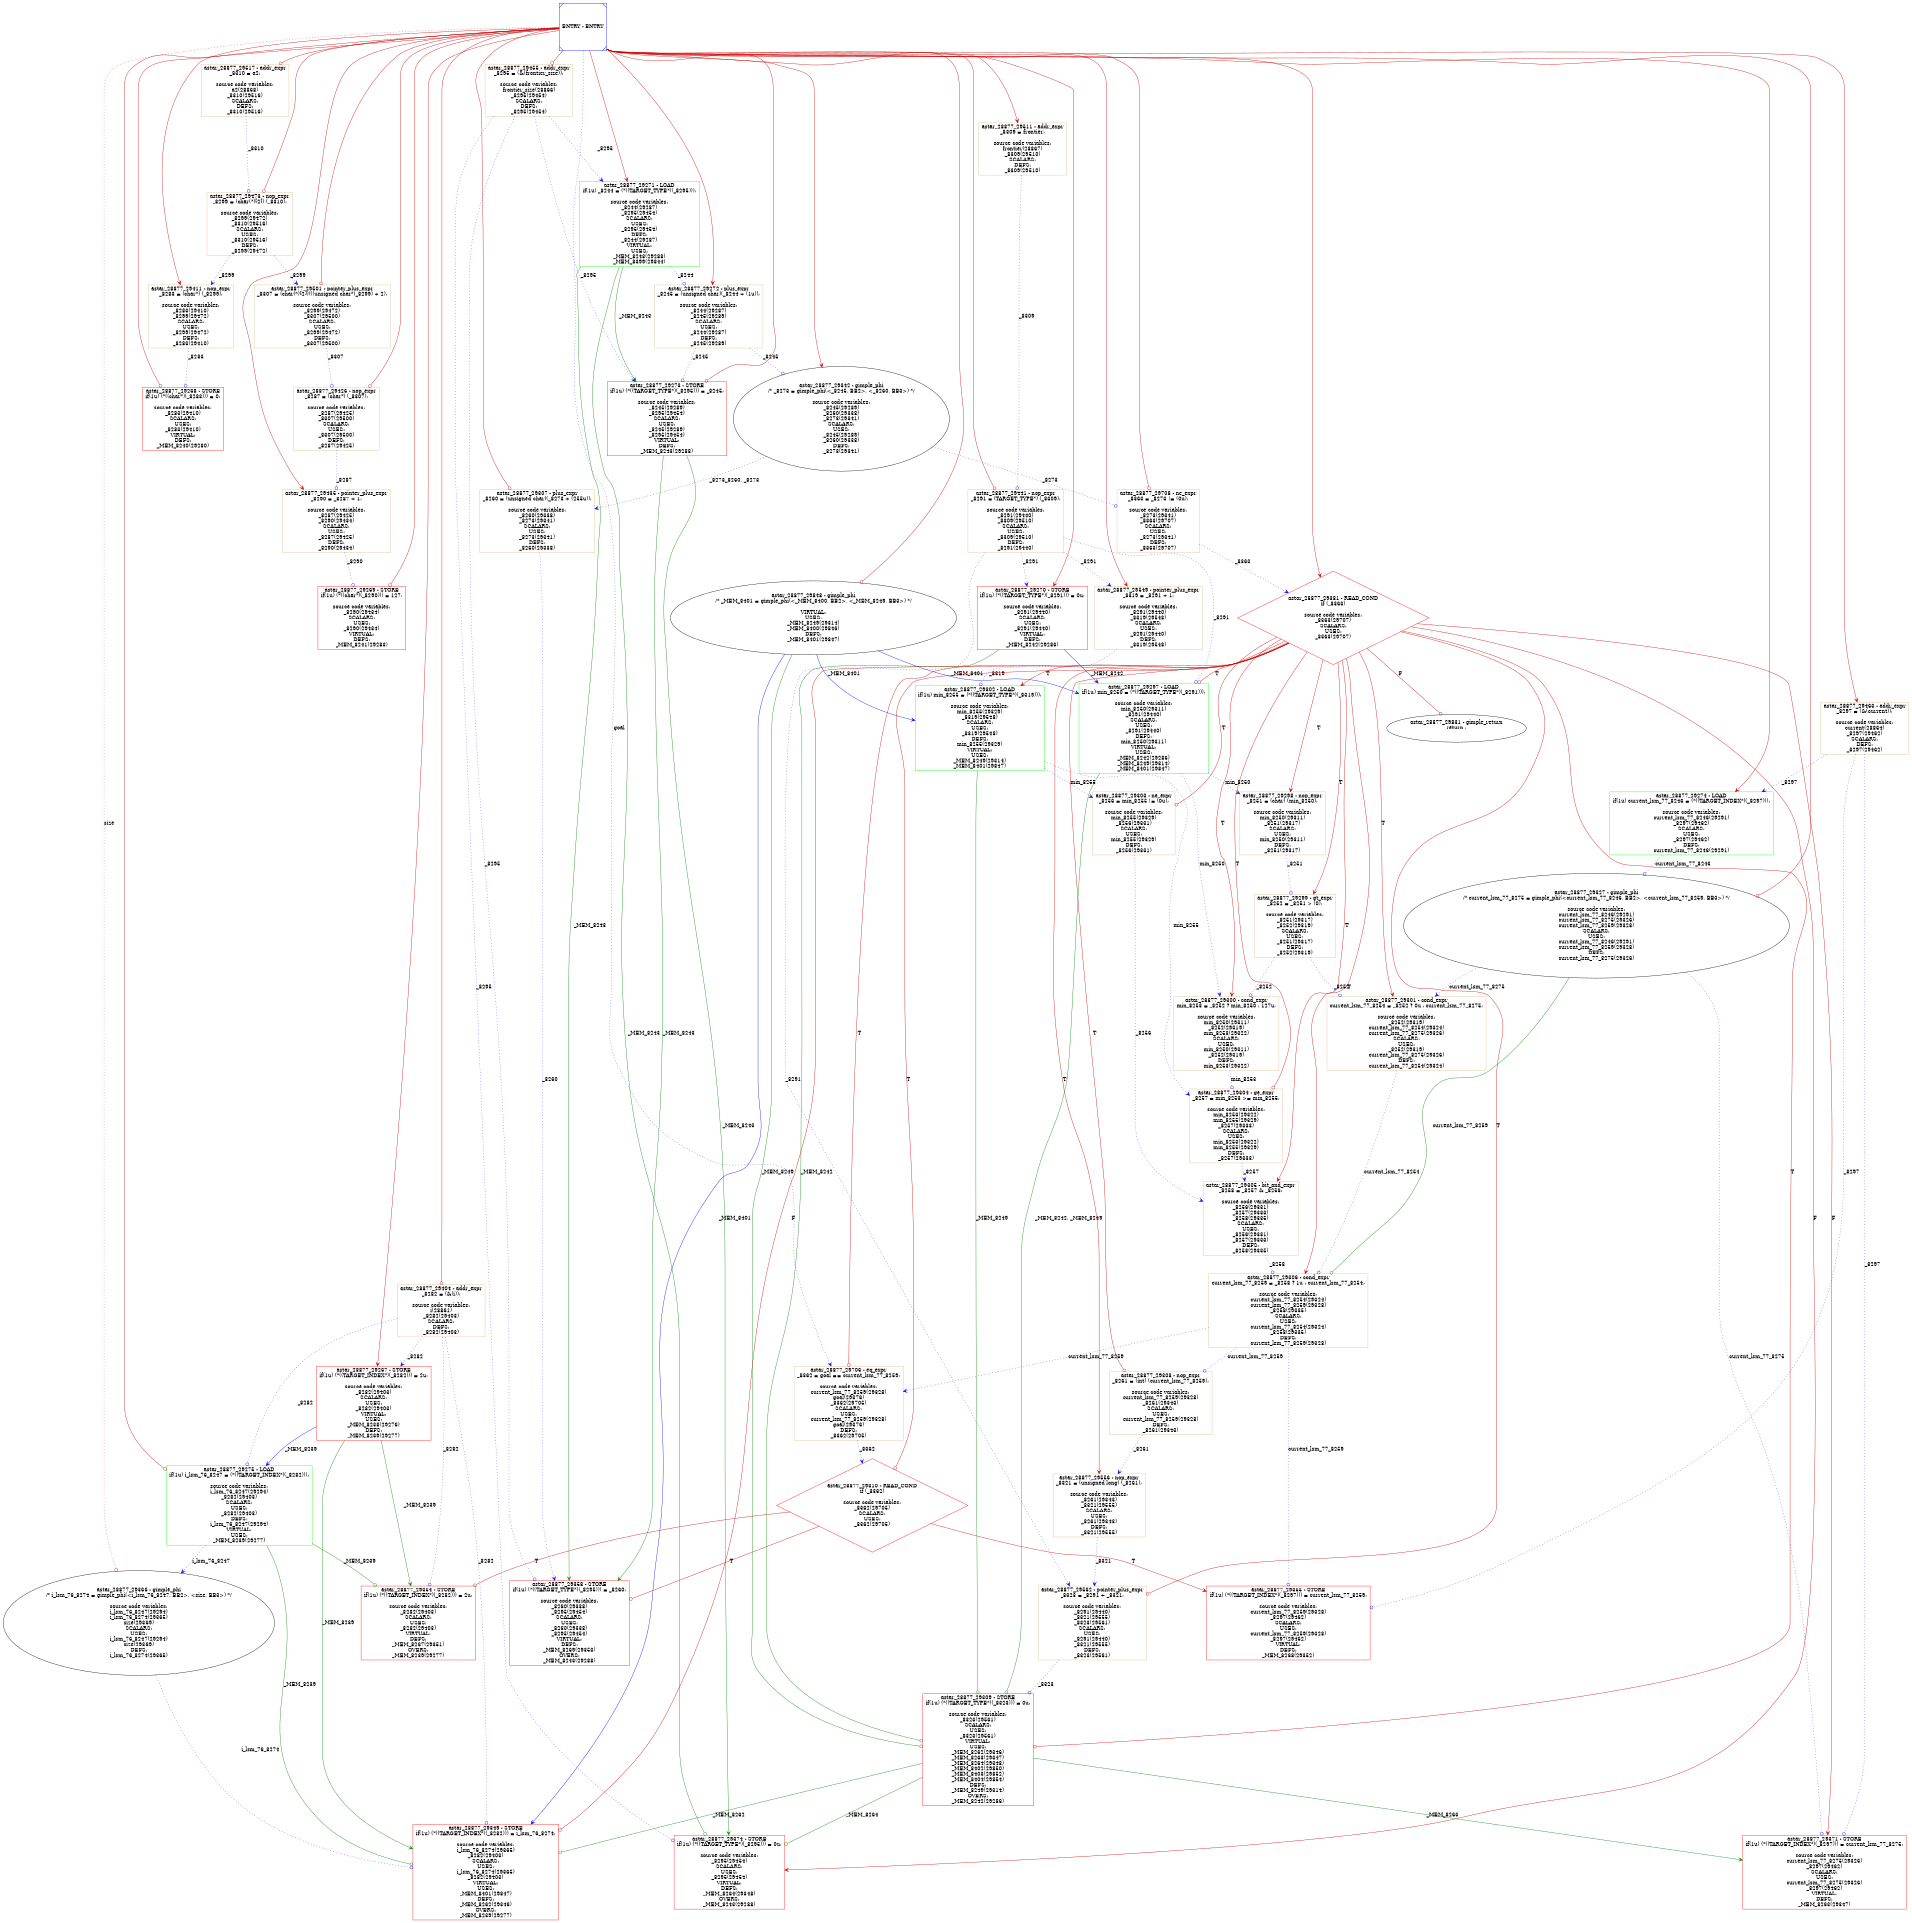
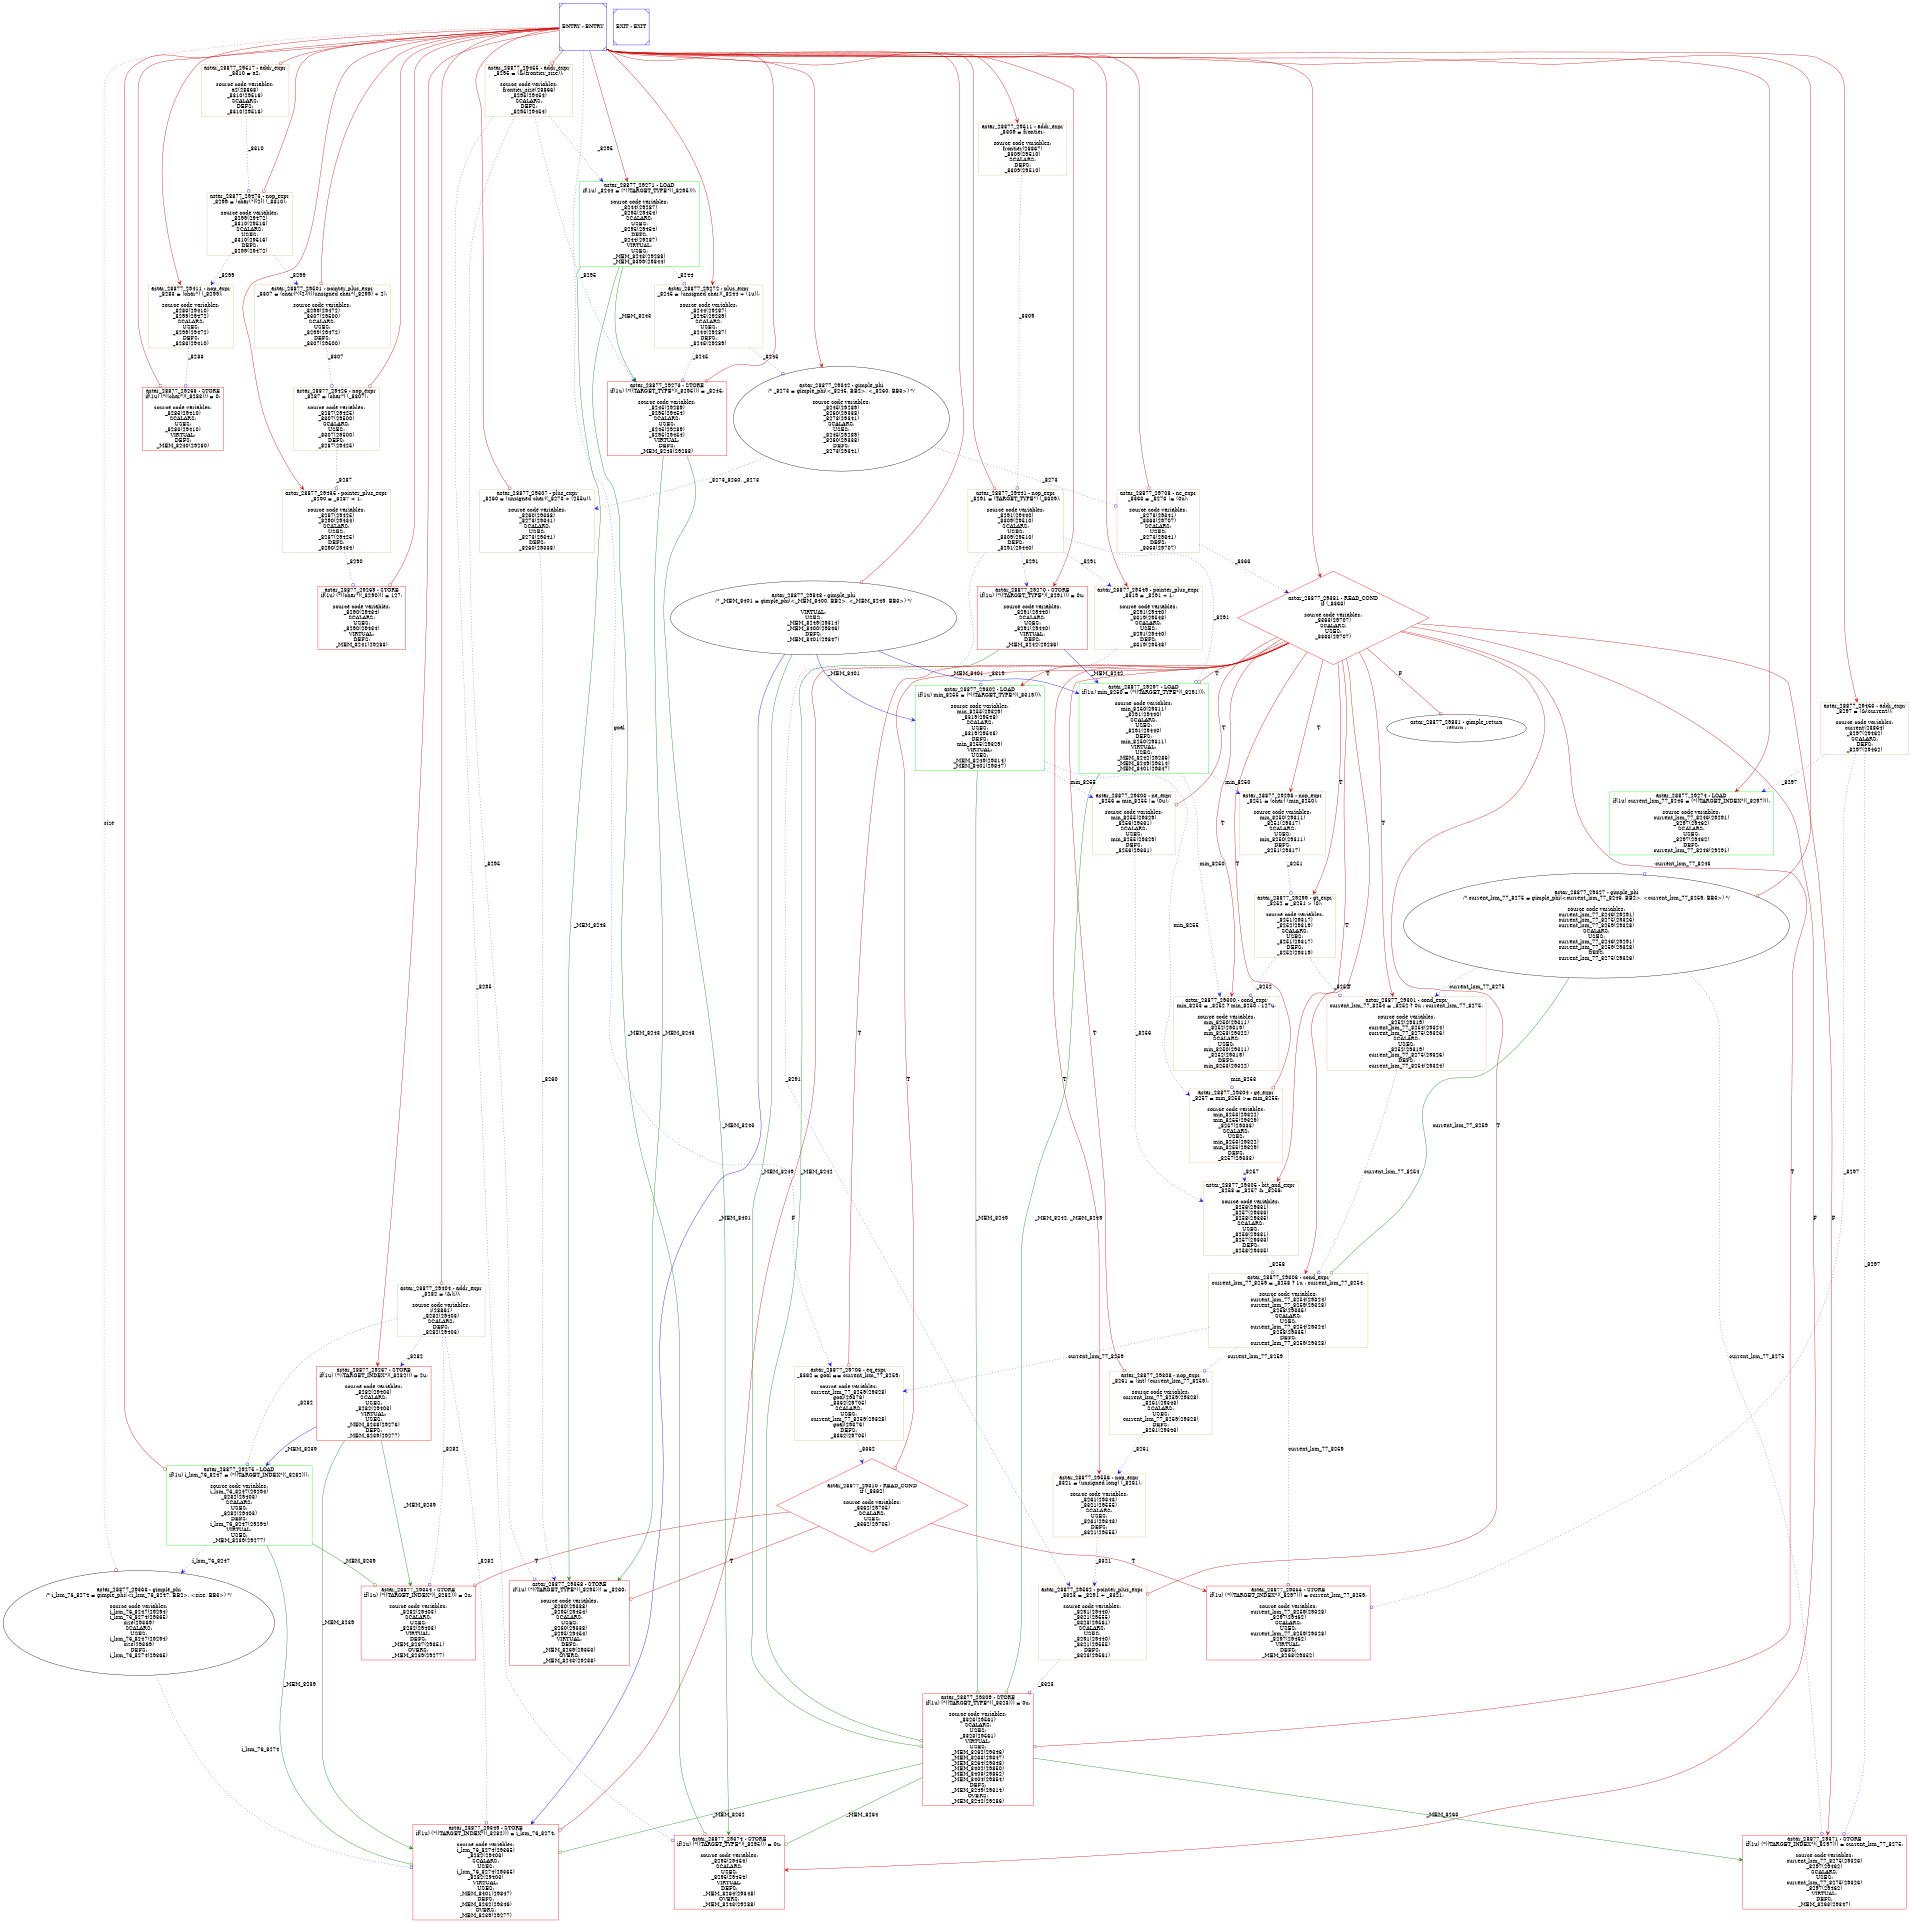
node "EXIT - EXIT": added
